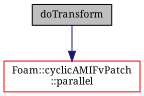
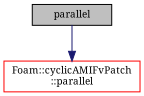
node "doTransform": label "doTransform" -> "parallel"
